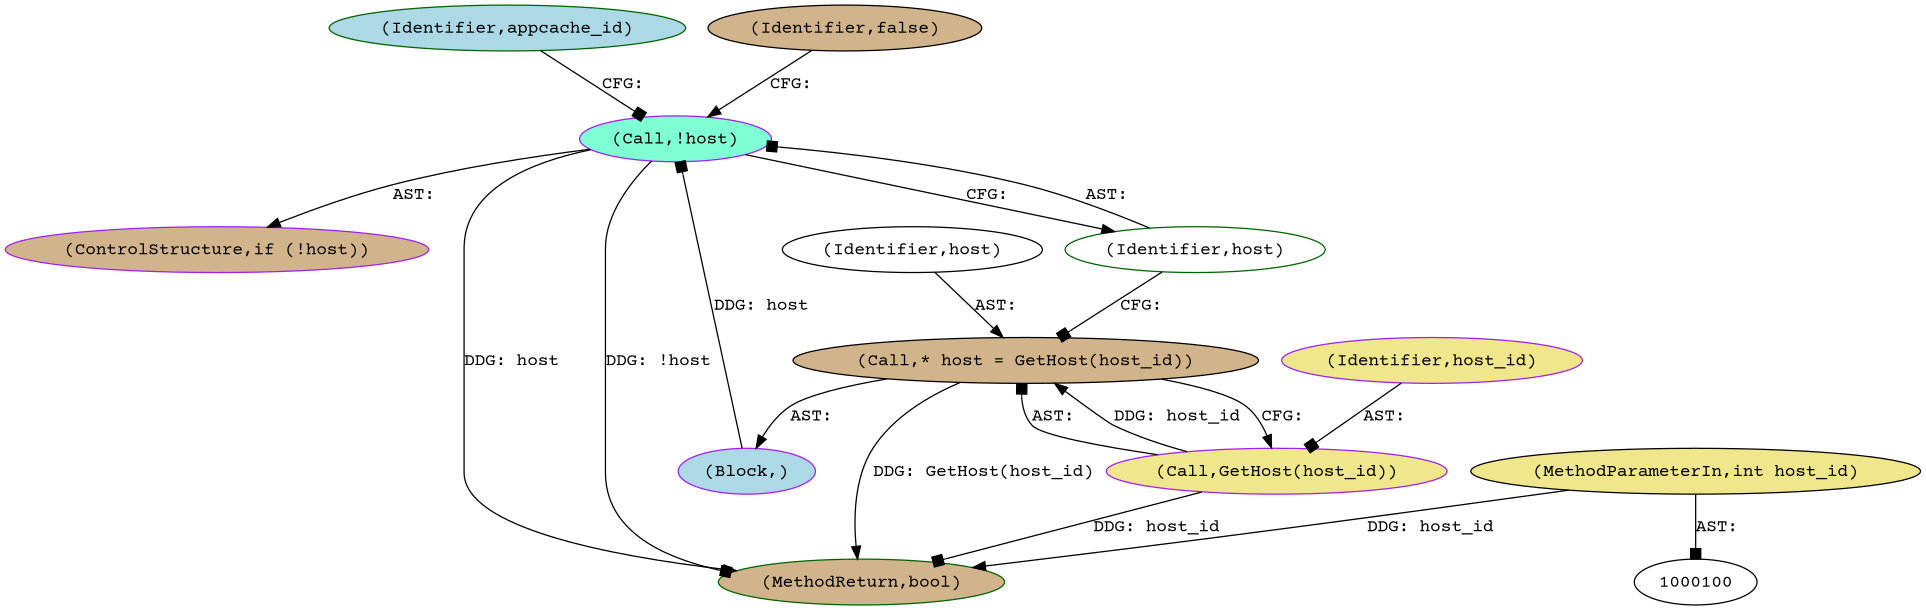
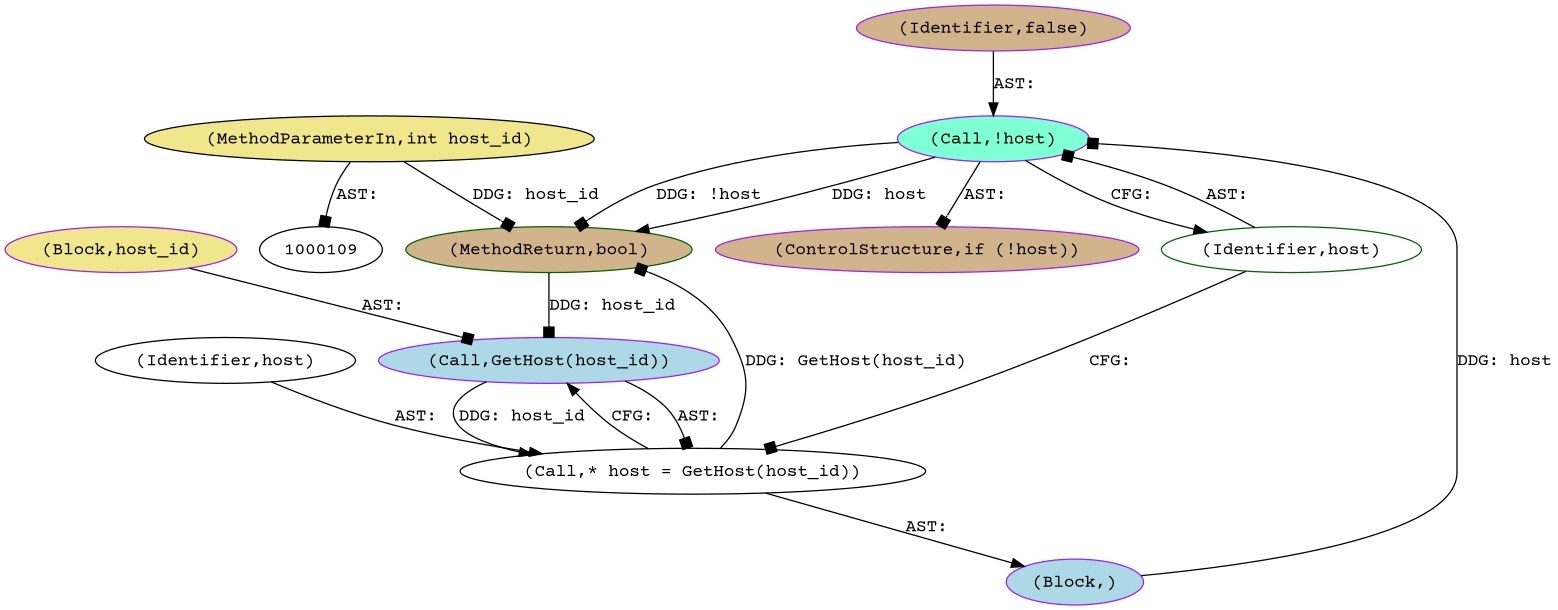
node "(Identifier,appcache_id)": removed
node "(Identifier,false)": color black -> purple
edge "(Identifier,false)" -> "(Call,!host)": label "CFG: " -> "AST: "
edge "(Call,!host)" -> "(ControlStructure,if (!host))": arrowhead normal -> box
node "(Call,* host = GetHost(host_id))": fillcolor tan -> white
node "(Identifier,host_id)": label "(Identifier,host_id)" -> "(Block,host_id)"
edge "(Call,* host = GetHost(host_id))" -> "(MethodReturn,bool)": arrowhead normal -> box
node "(Call,GetHost(host_id))": fillcolor khaki -> lightblue
edge "(Call,GetHost(host_id))" -> "(MethodReturn,bool)": reversed
edge "(MethodParameterIn,int host_id)" -> "(MethodReturn,bool)": arrowhead normal -> box
node "1000100": label "1000100" -> "1000109"
